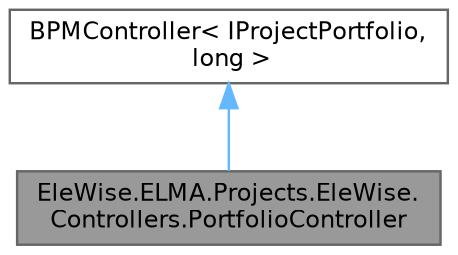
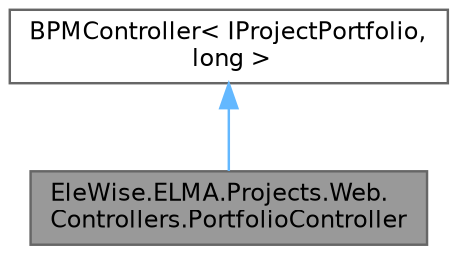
node "EleWise.ELMA.Projects.EleWise. Controllers.PortfolioController": label "EleWise.ELMA.Projects.EleWise. Controllers.PortfolioController" -> "EleWise.ELMA.Projects.Web. Controllers.PortfolioController"
